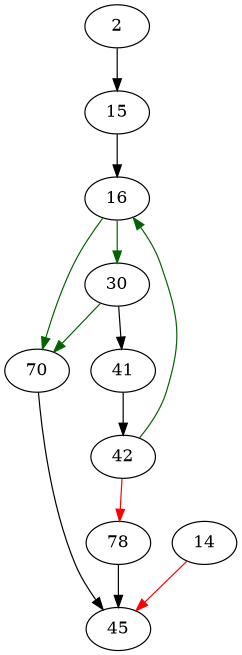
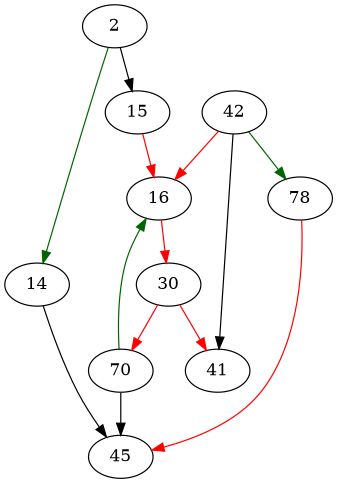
edge "2" -> "14": added
edge "15" -> "16": color black -> red
edge "16" -> "30": color darkgreen -> red
edge "16" -> "70": reversed
edge "30" -> "41": color black -> red
edge "30" -> "70": color darkgreen -> red
edge "42" -> "16": color darkgreen -> red
edge "41" -> "42": reversed
edge "42" -> "78": color red -> darkgreen
edge "78" -> "45": color black -> red
edge "14" -> "45": color red -> black
